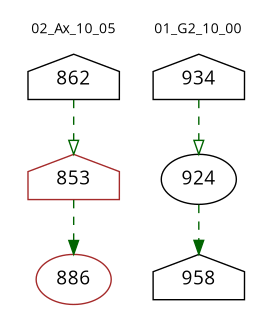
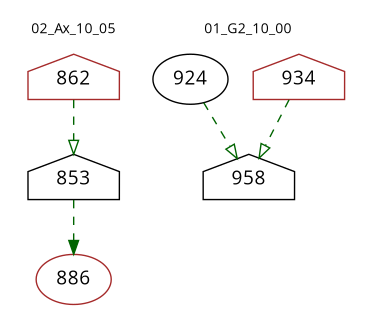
node "862": color black -> brown
node "934": color black -> brown
edge "934" -> "924": now "934" -> "958"
node "853": color brown -> black
edge "924" -> "958": arrowhead normal -> onormal
